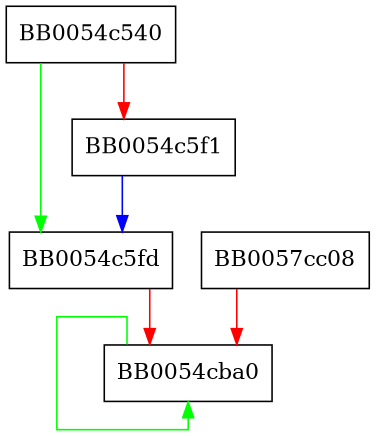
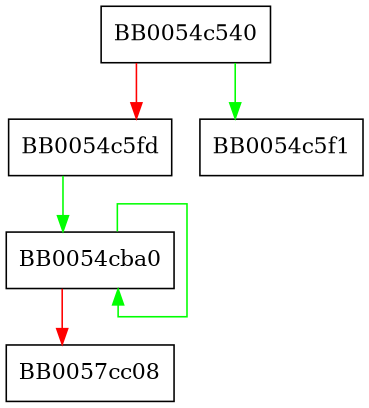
edge "BB0054c540" -> "BB0054c5f1": color red -> green
edge "BB0054c540" -> "BB0054c5fd": color green -> red
edge "BB0054c5f1" -> "BB0054c5fd": removed
edge "BB0054c5fd" -> "BB0054cba0": color red -> green
edge "BB0057cc08" -> "BB0054cba0": reversed
